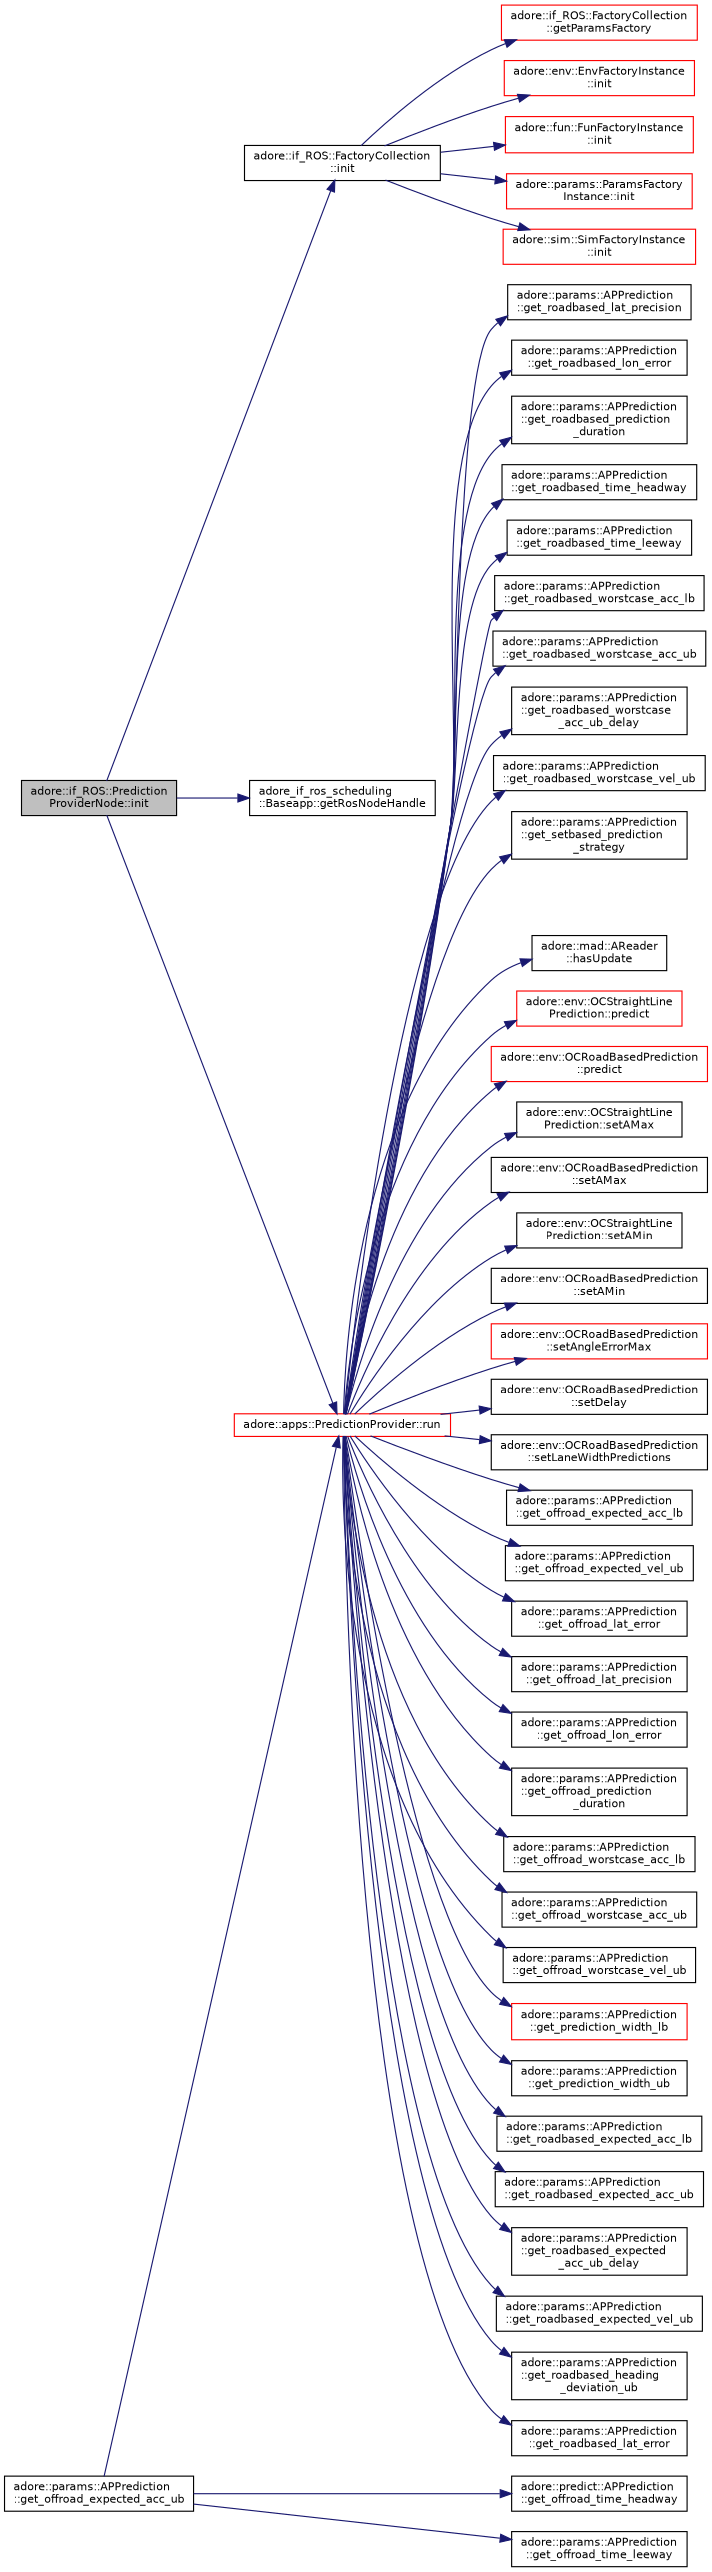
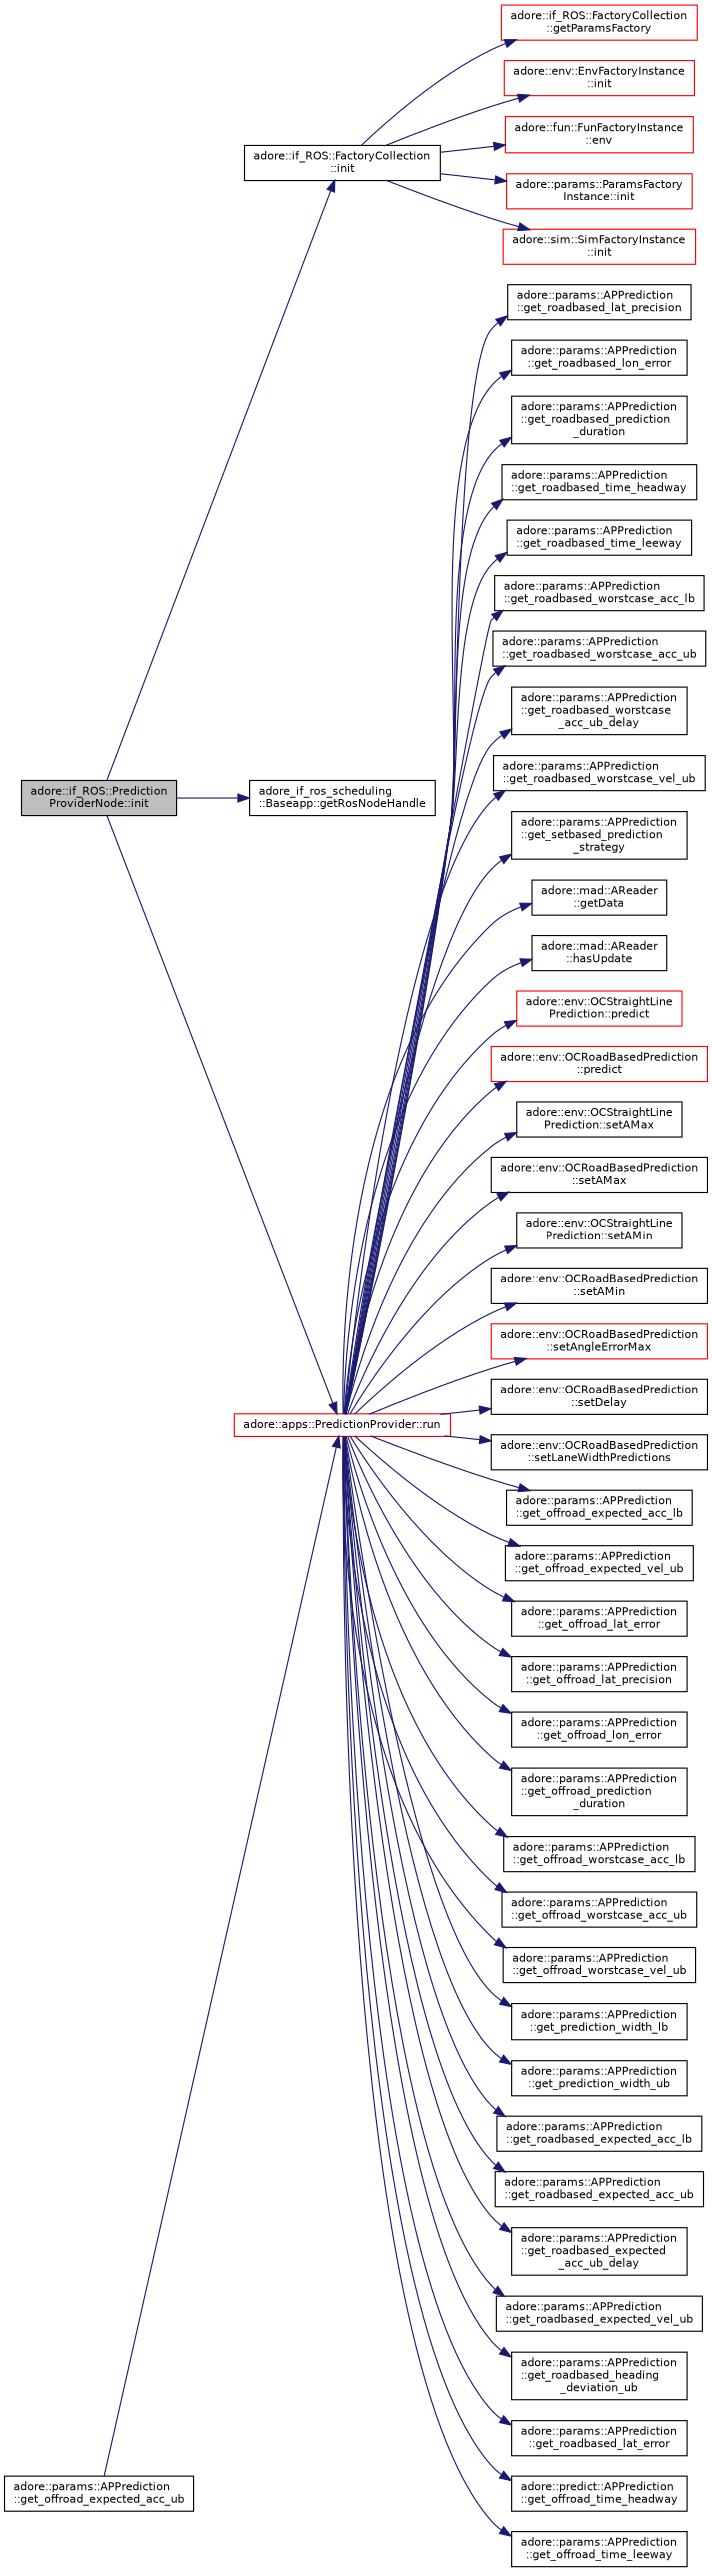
node "adore::fun::FunFactoryInstance ::init": label "adore::fun::FunFactoryInstance ::init" -> "adore::fun::FunFactoryInstance ::env"
node "adore::mad::AReader ::getData": added
node "adore::params::APPrediction ::get_prediction_width_lb": color red -> black
edge "adore::params::APPrediction ::get_offroad_expected_acc_ub" -> "adore::predict::APPrediction ::get_offroad_time_headway": now "adore::apps::PredictionProvider::run" -> "adore::predict::APPrediction ::get_offroad_time_headway"
edge "adore::params::APPrediction ::get_offroad_expected_acc_ub" -> "adore::params::APPrediction ::get_offroad_time_leeway": now "adore::apps::PredictionProvider::run" -> "adore::params::APPrediction ::get_offroad_time_leeway"
